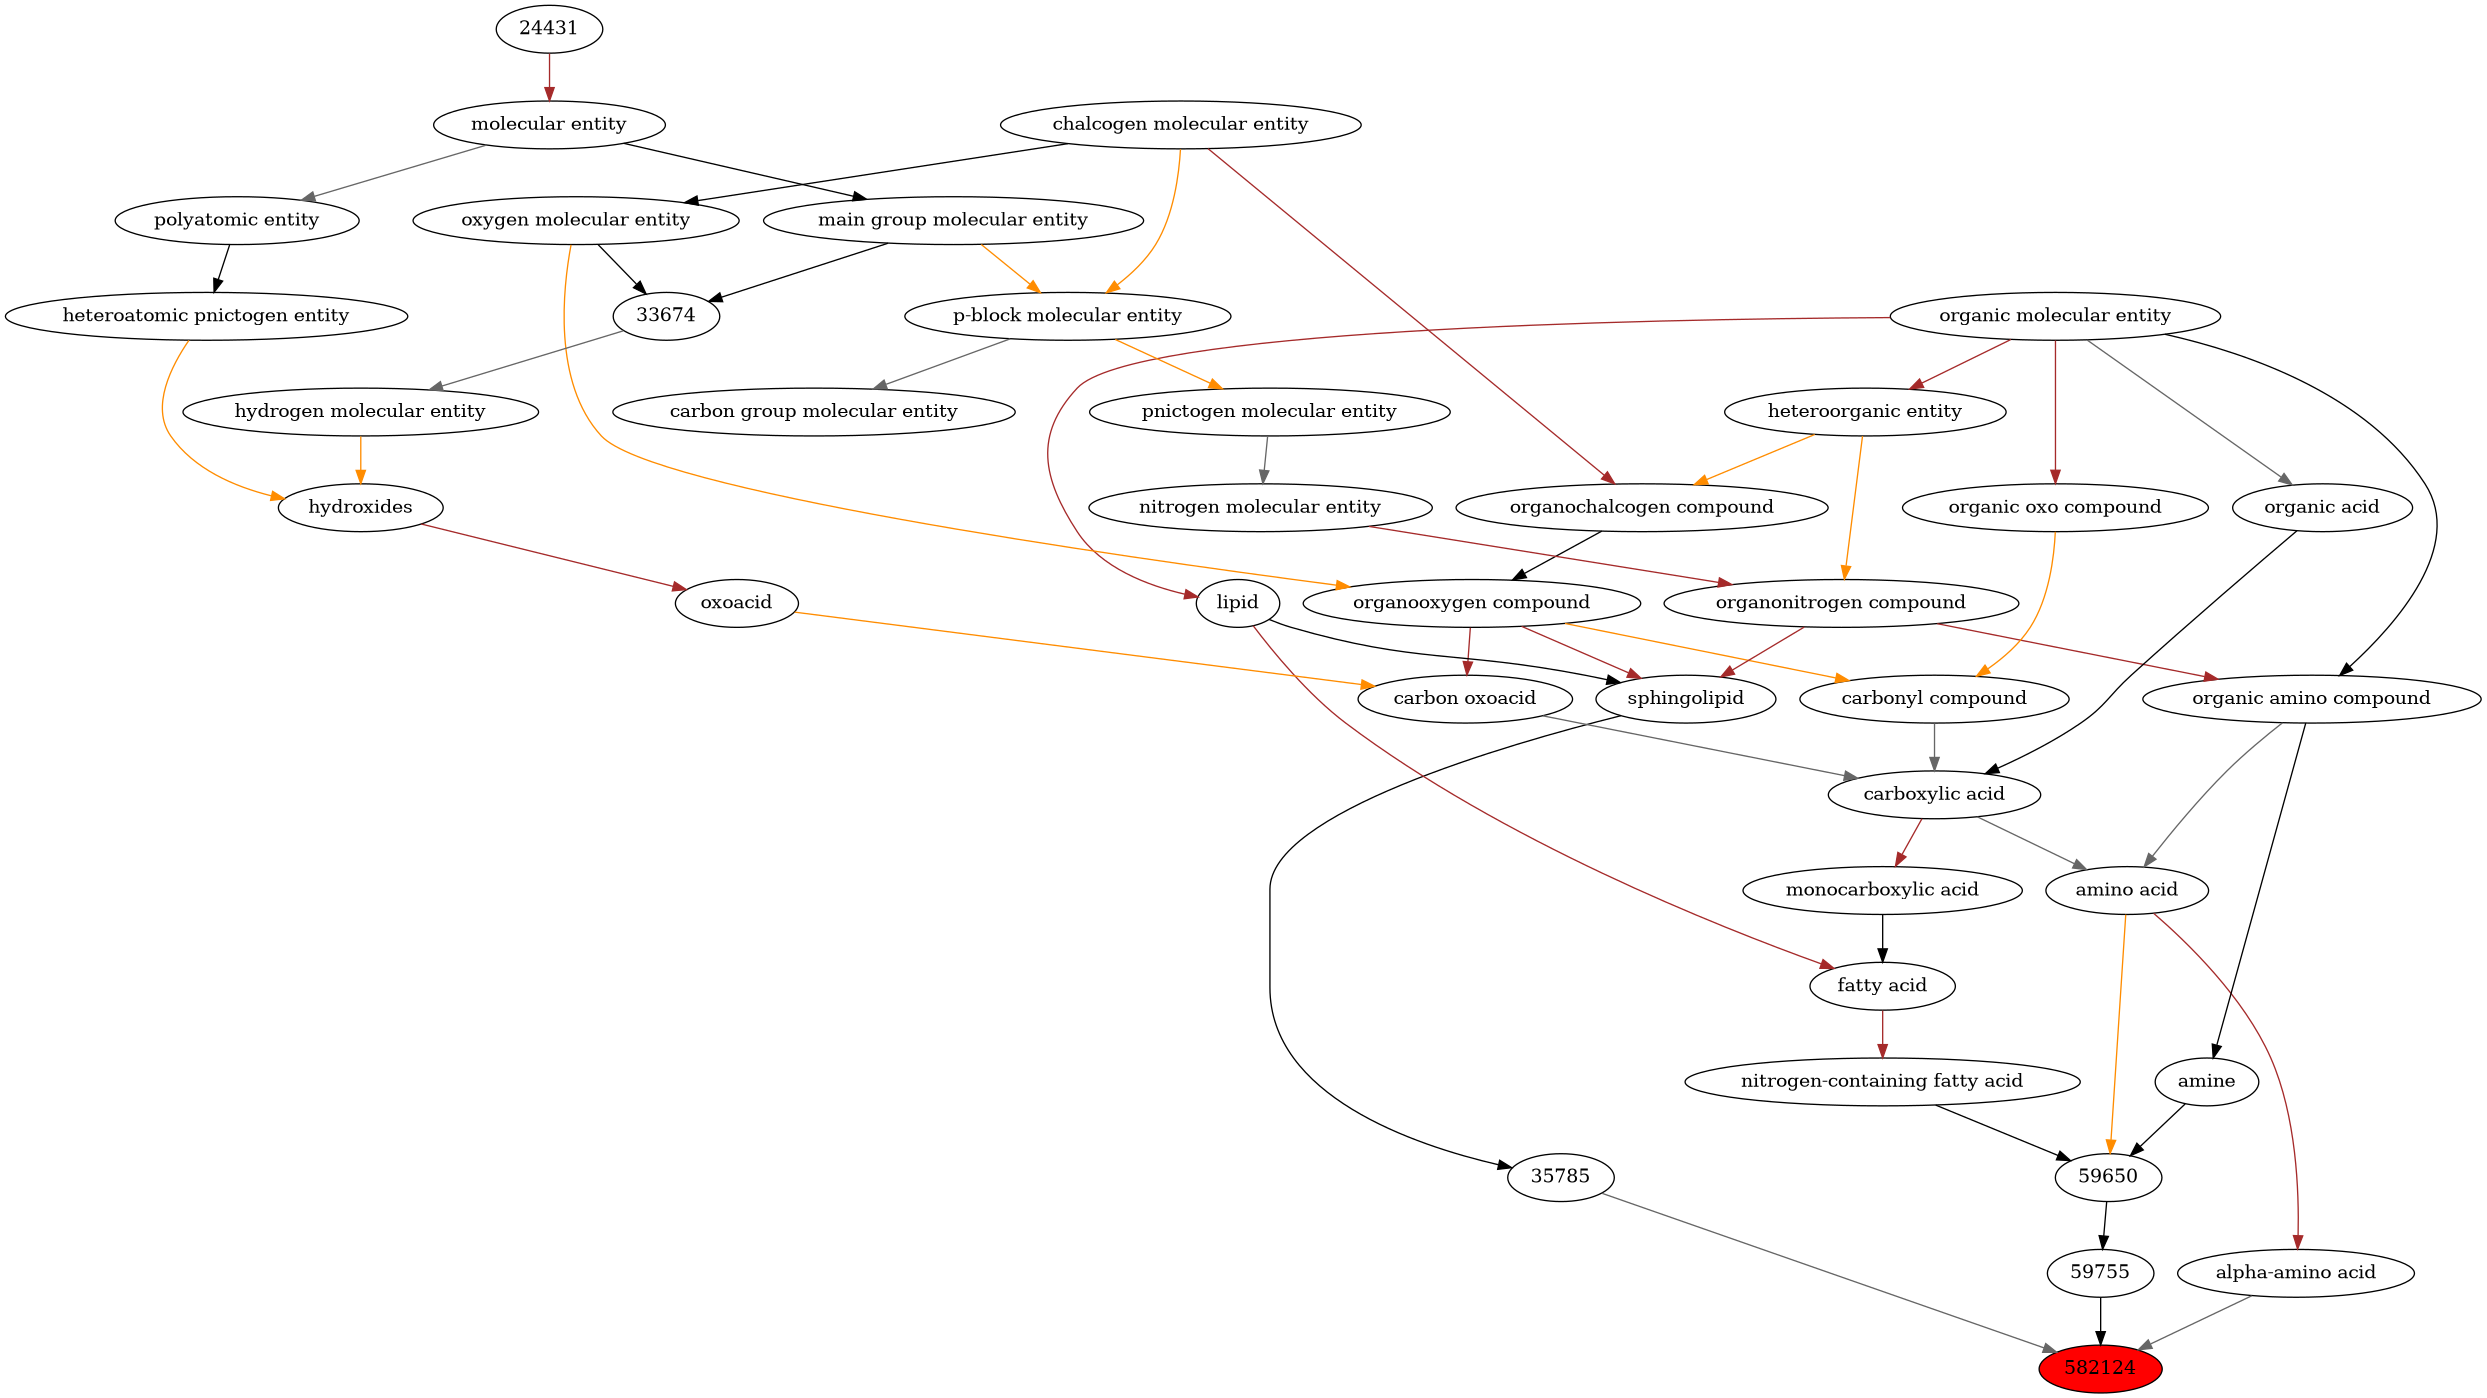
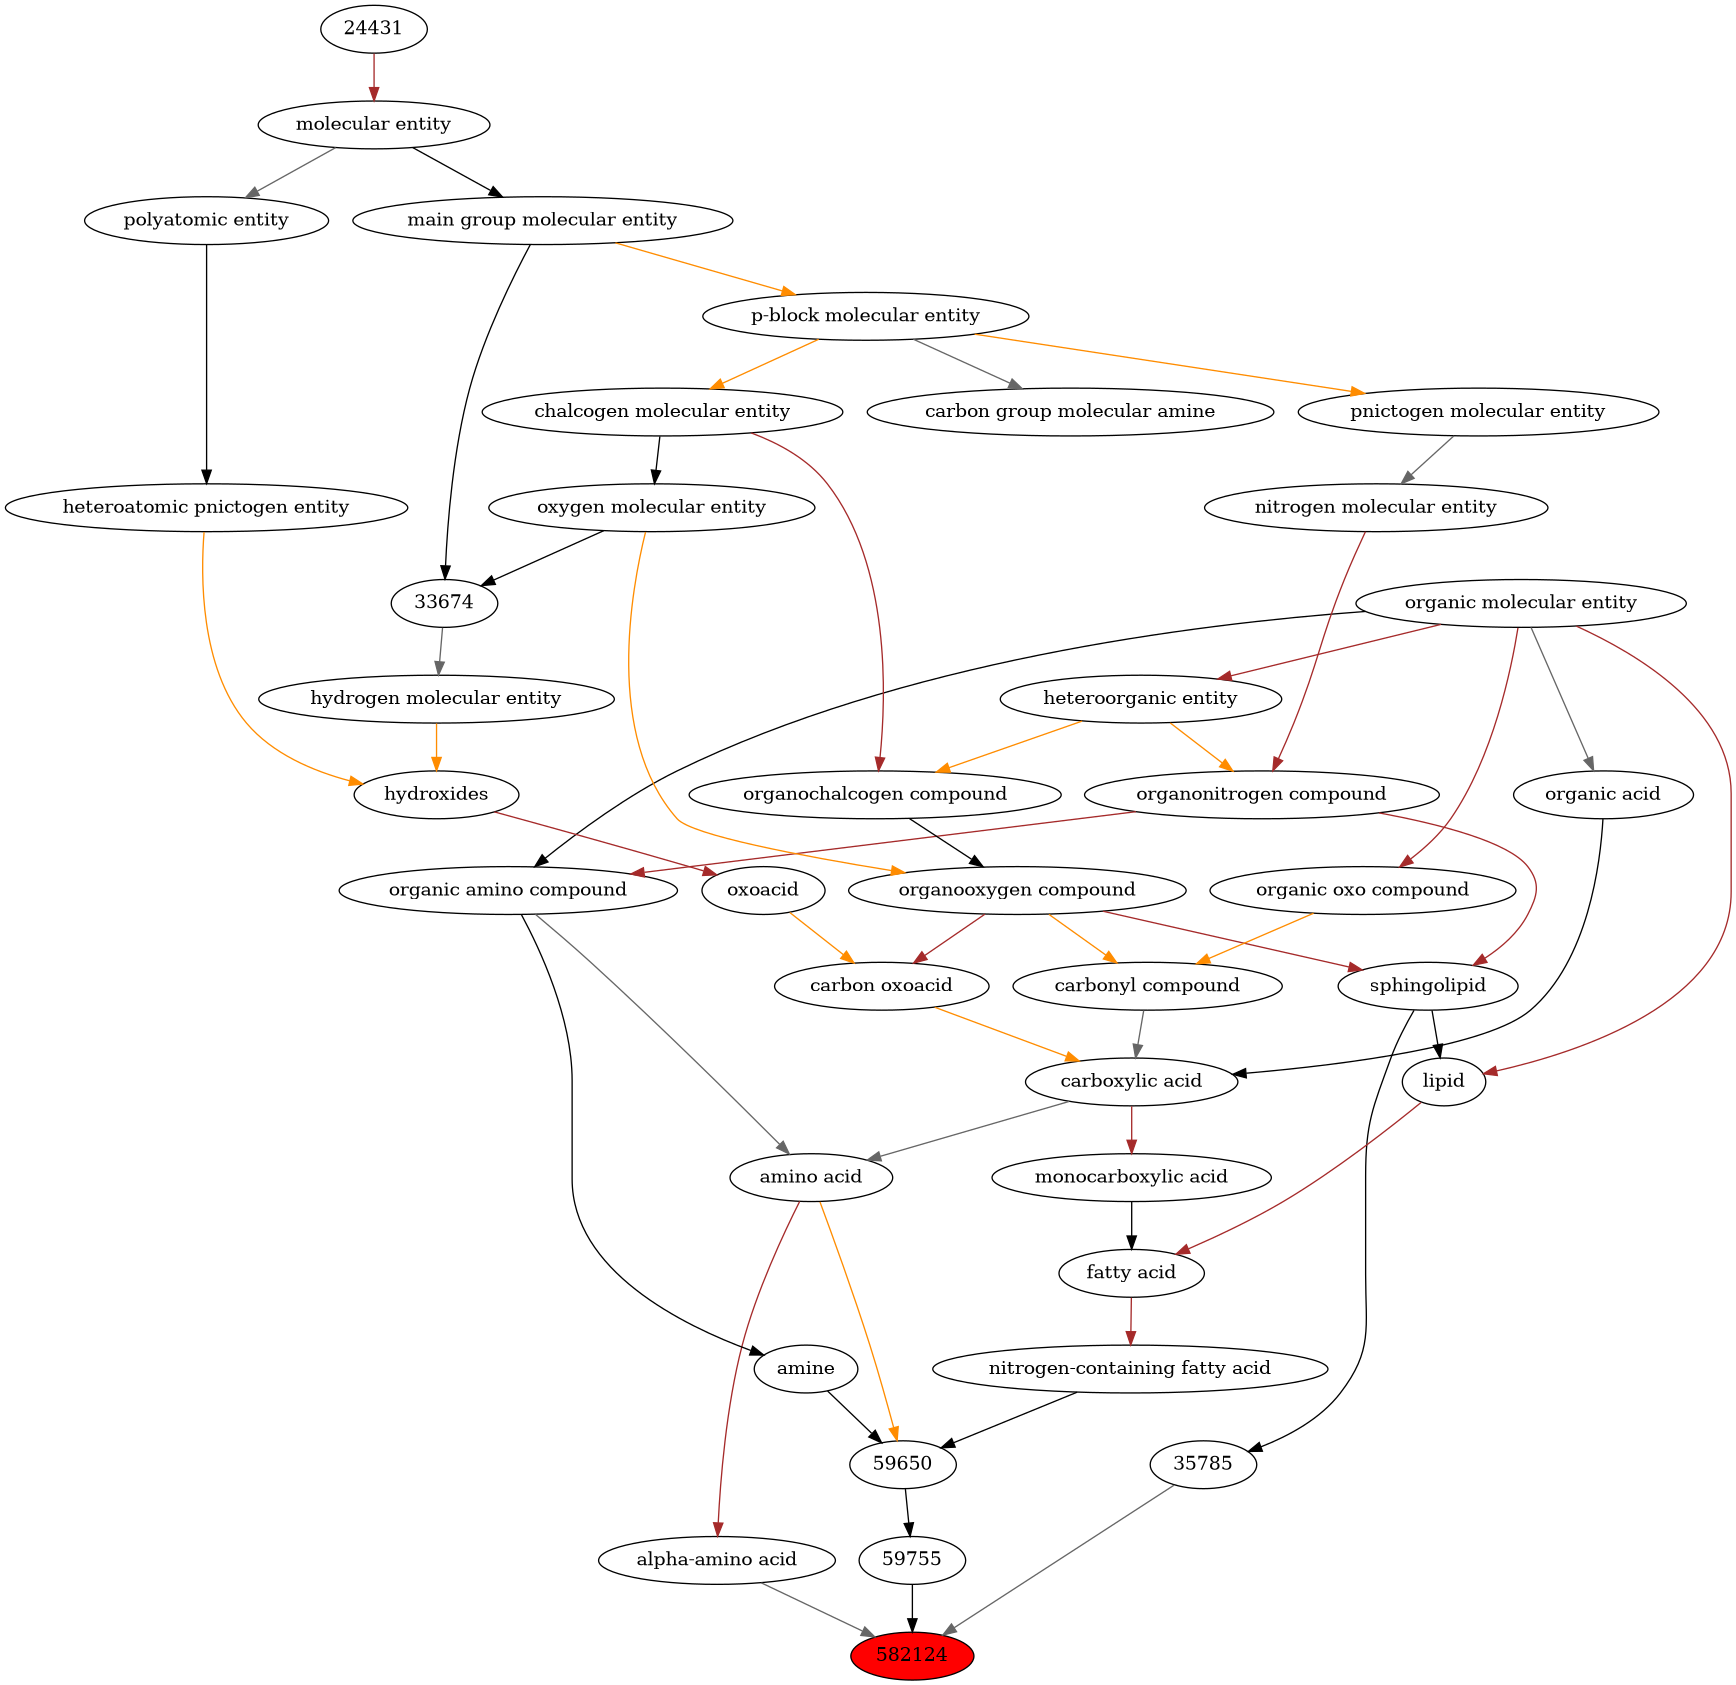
edge "chalcogen molecular entity" -> "p-block molecular entity": reversed
node "carbon group molecular entity": label "carbon group molecular entity" -> "carbon group molecular amine"
edge "lipid" -> "sphingolipid": reversed
edge "carbon oxoacid" -> "carboxylic acid": color gray40 -> darkorange
